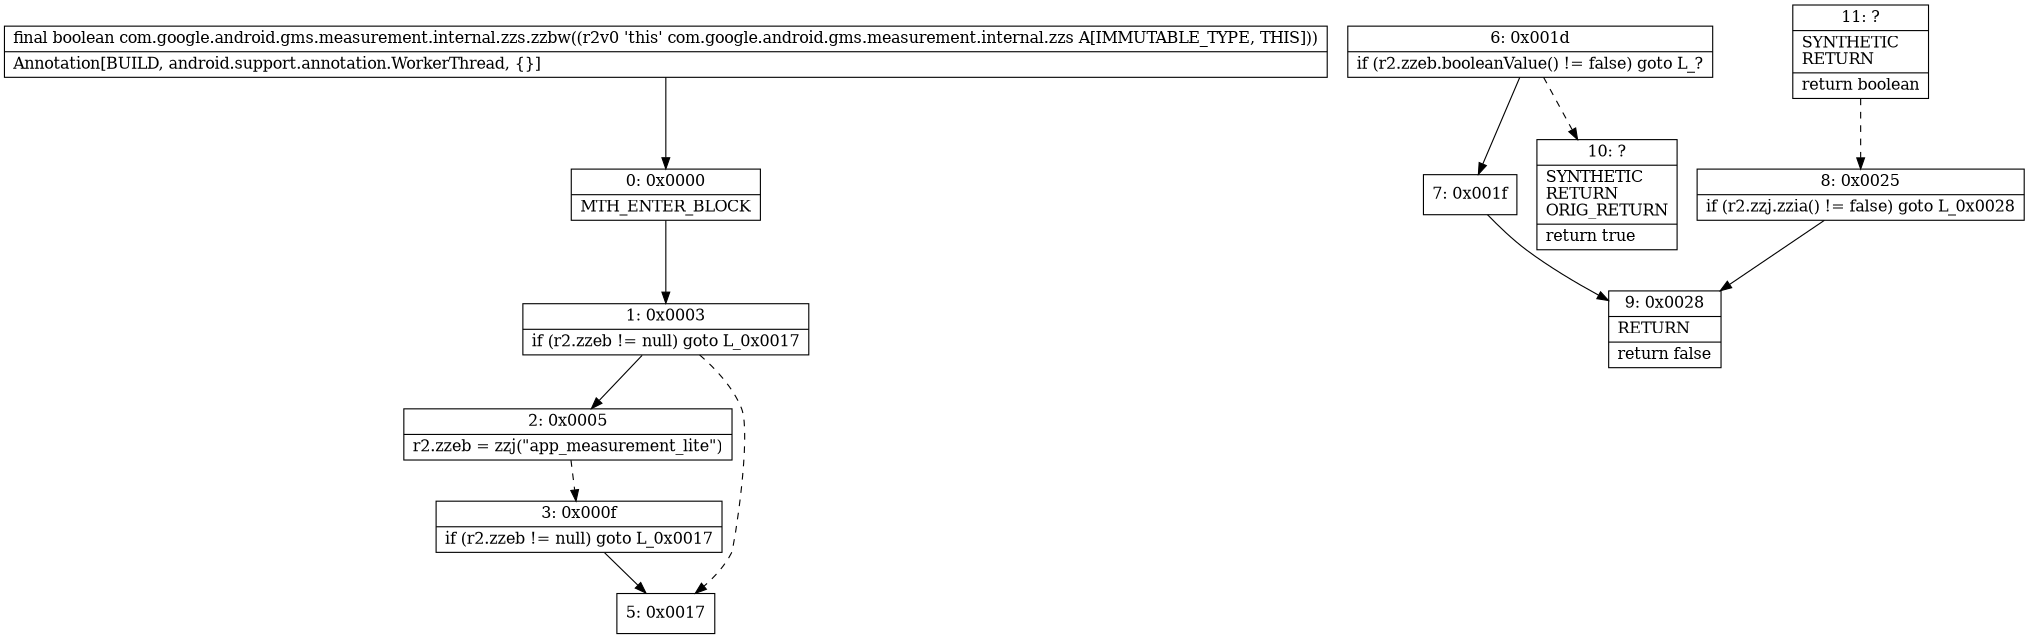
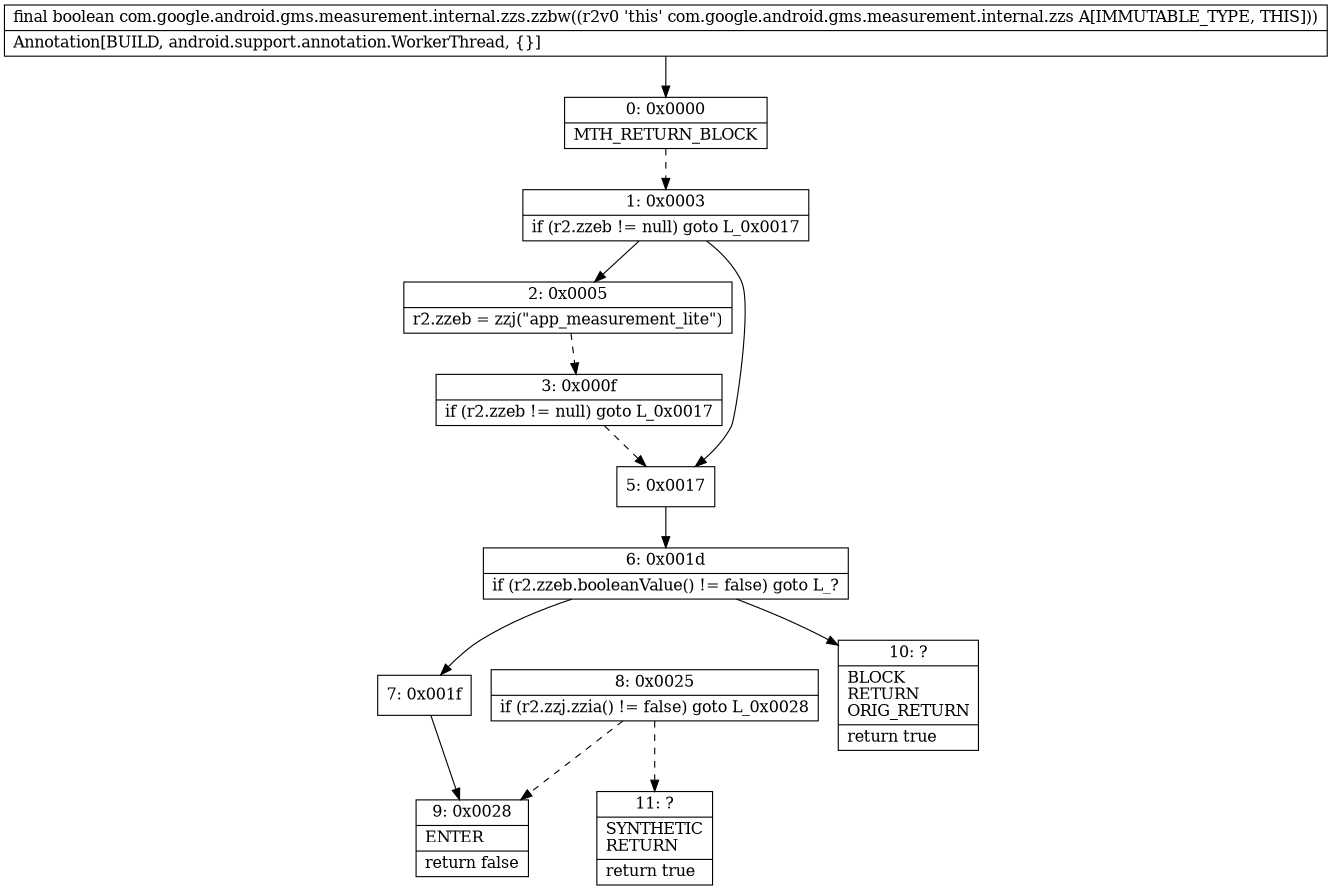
node "11: ?": text "return boolean" -> "return true"
edge "6: 0x001d" -> "10: ?": style dashed -> solid
edge "11: ?" -> "8: 0x0025": reversed
node "10: ?": text "SYNTHETIC" -> "BLOCK"
node "0: 0x0000": text "MTH_ENTER_BLOCK" -> "MTH_RETURN_BLOCK"
edge "8: 0x0025" -> "9: 0x0028": style solid -> dashed
edge "0: 0x0000" -> "1: 0x0003": style solid -> dashed
node "9: 0x0028": text "RETURN" -> "ENTER"
edge "1: 0x0003" -> "5: 0x0017": style dashed -> solid
edge "5: 0x0017" -> "6: 0x001d": added
edge "3: 0x000f" -> "5: 0x0017": style solid -> dashed
